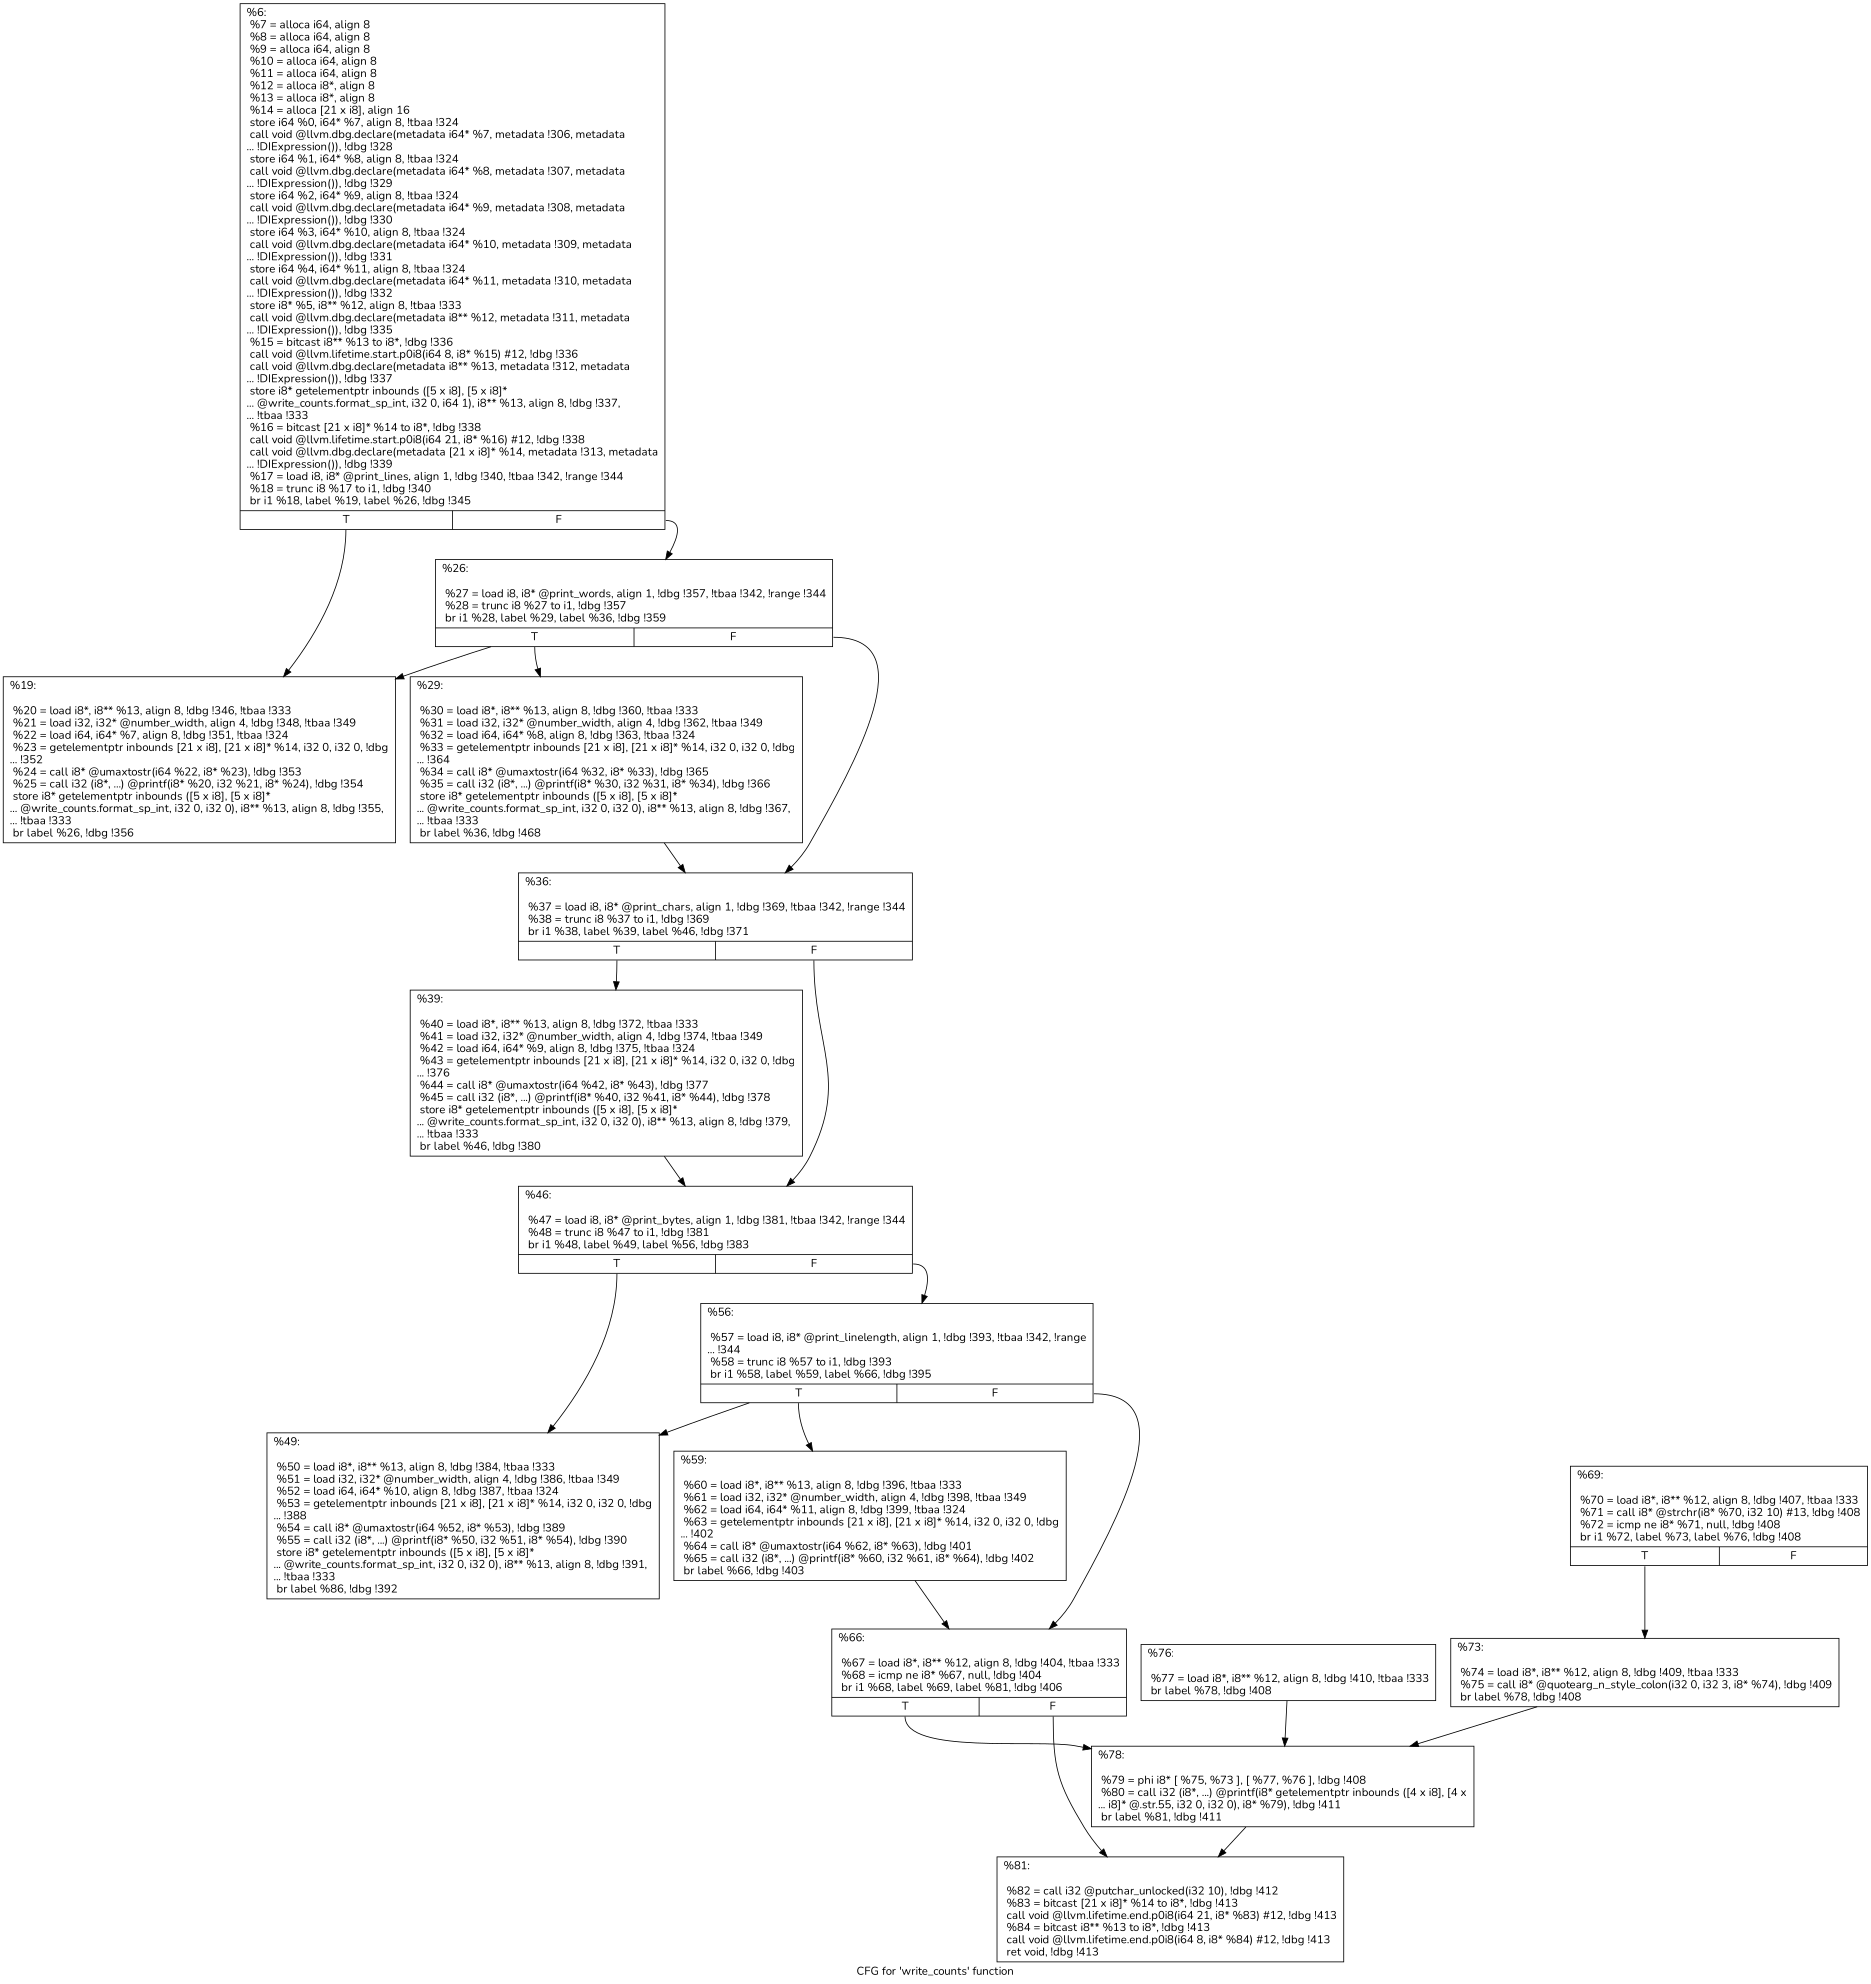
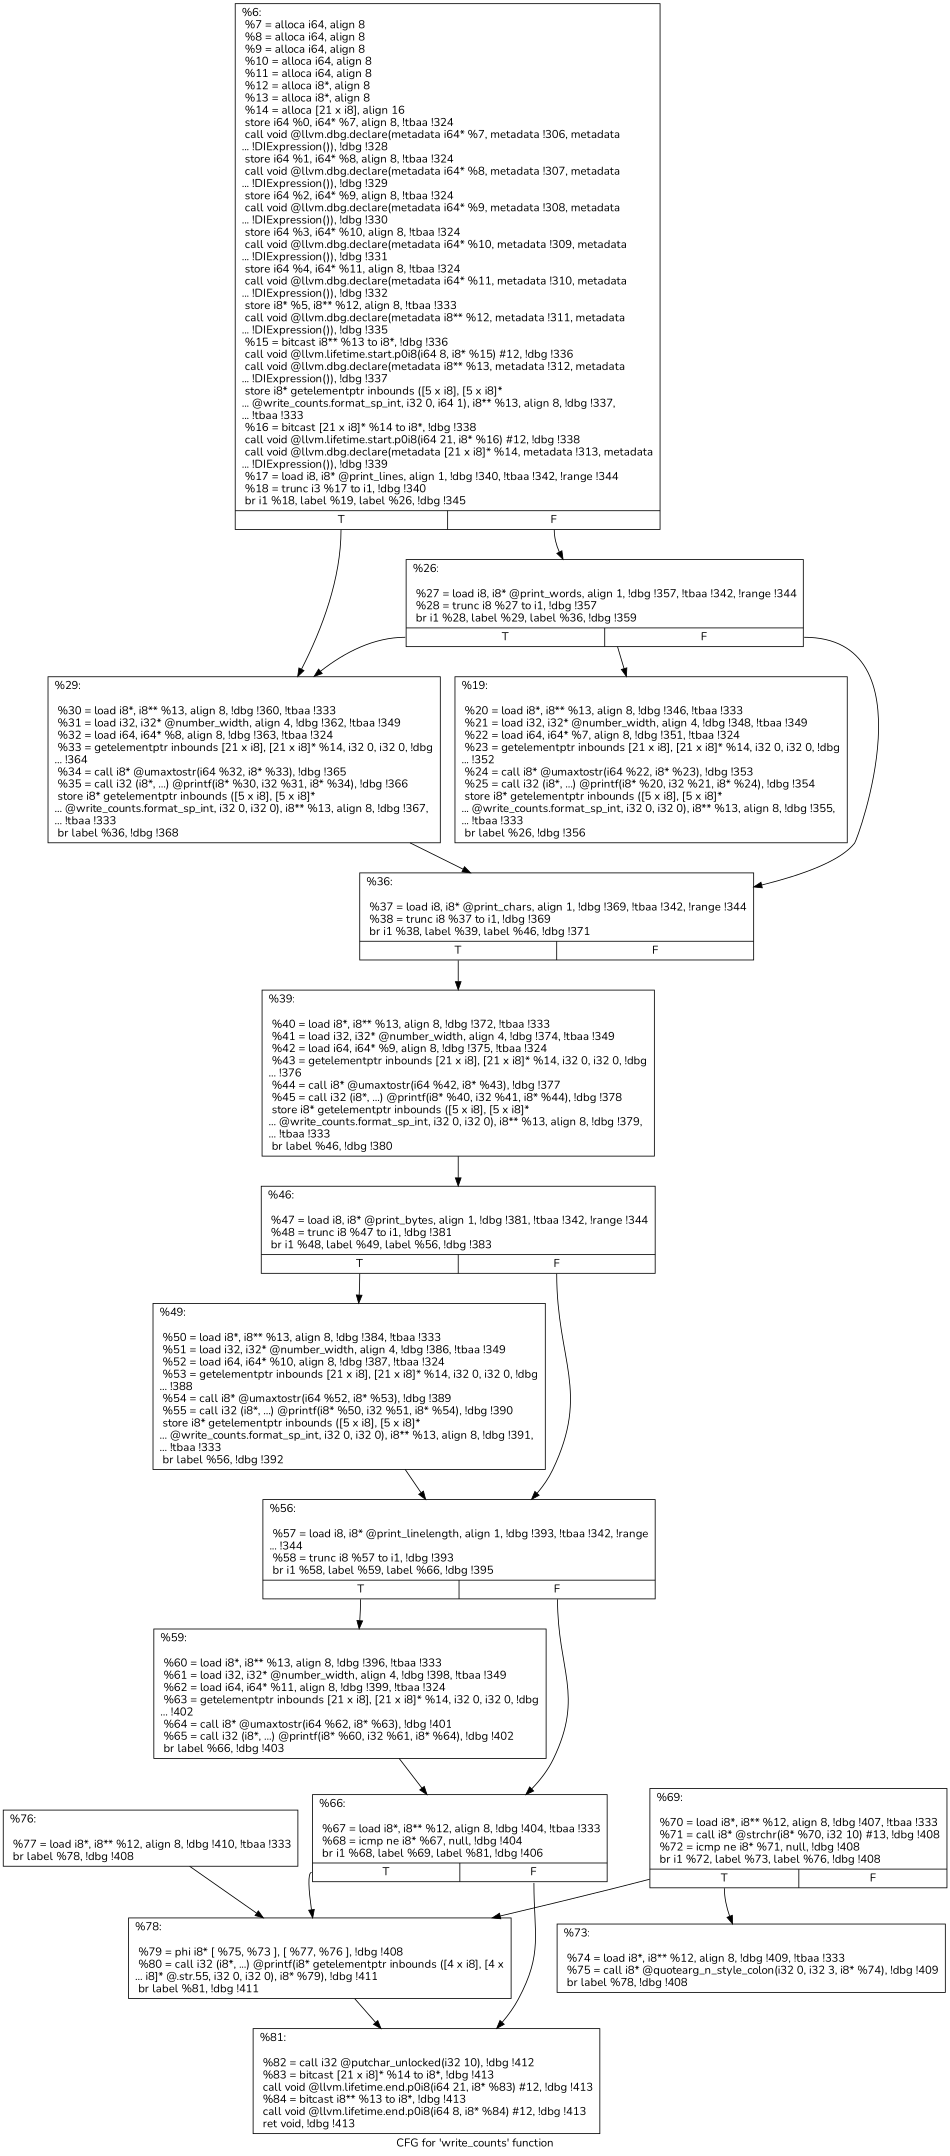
node "%6:": text "%18 = trunc i8 %17 to i1, !dbg !340" -> "%18 = trunc i3 %17 to i1, !dbg !340"
edge "%6:" -> "%19:": now "%6:" -> "%29:"
node "%29:": text "br label %36, !dbg !468" -> "br label %36, !dbg !368"
edge "%36:" -> "%46:": removed
edge "%56:" -> "%49:": reversed
node "%49:": text "br label %86, !dbg !392" -> "br label %56, !dbg !392"
edge "%73:" -> "%78:": now "%69:" -> "%78:"
